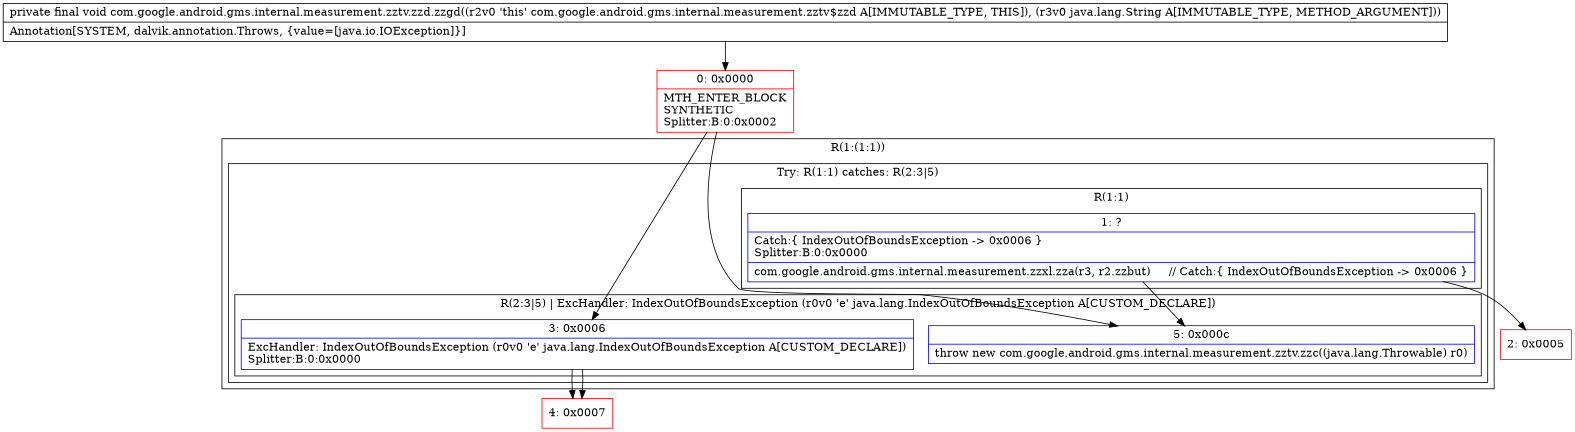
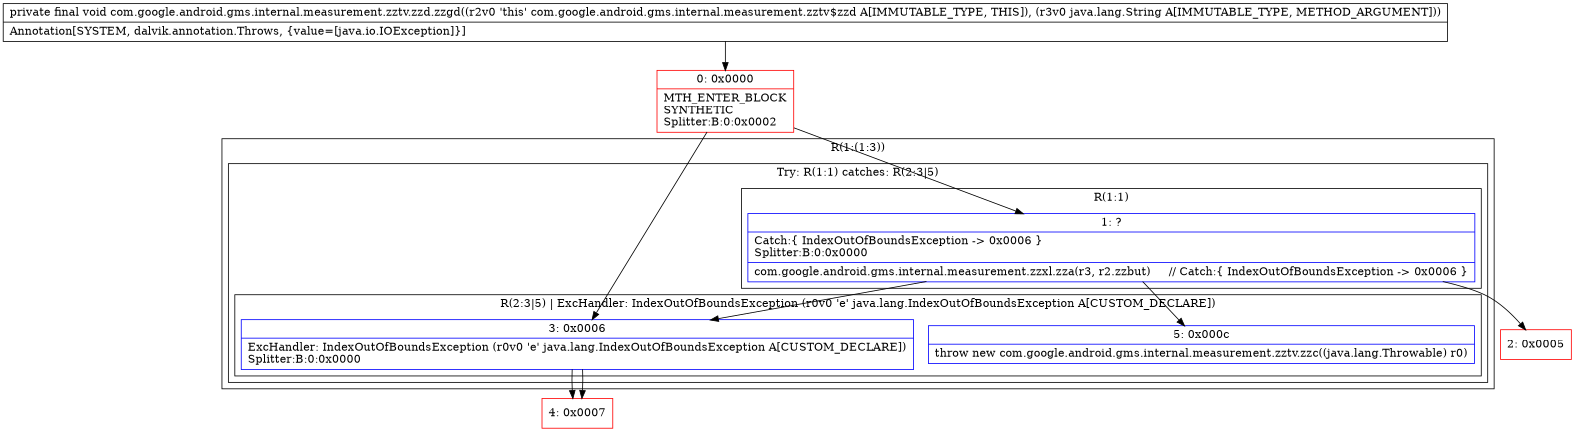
cluster "R(1:(1:1))": label "R(1:(1:1))" -> "R(1:(1:3))"
edge "0: 0x0000" -> "5: 0x000c": now "0: 0x0000" -> "1: ?"
edge "1: ?" -> "3: 0x0006": added
